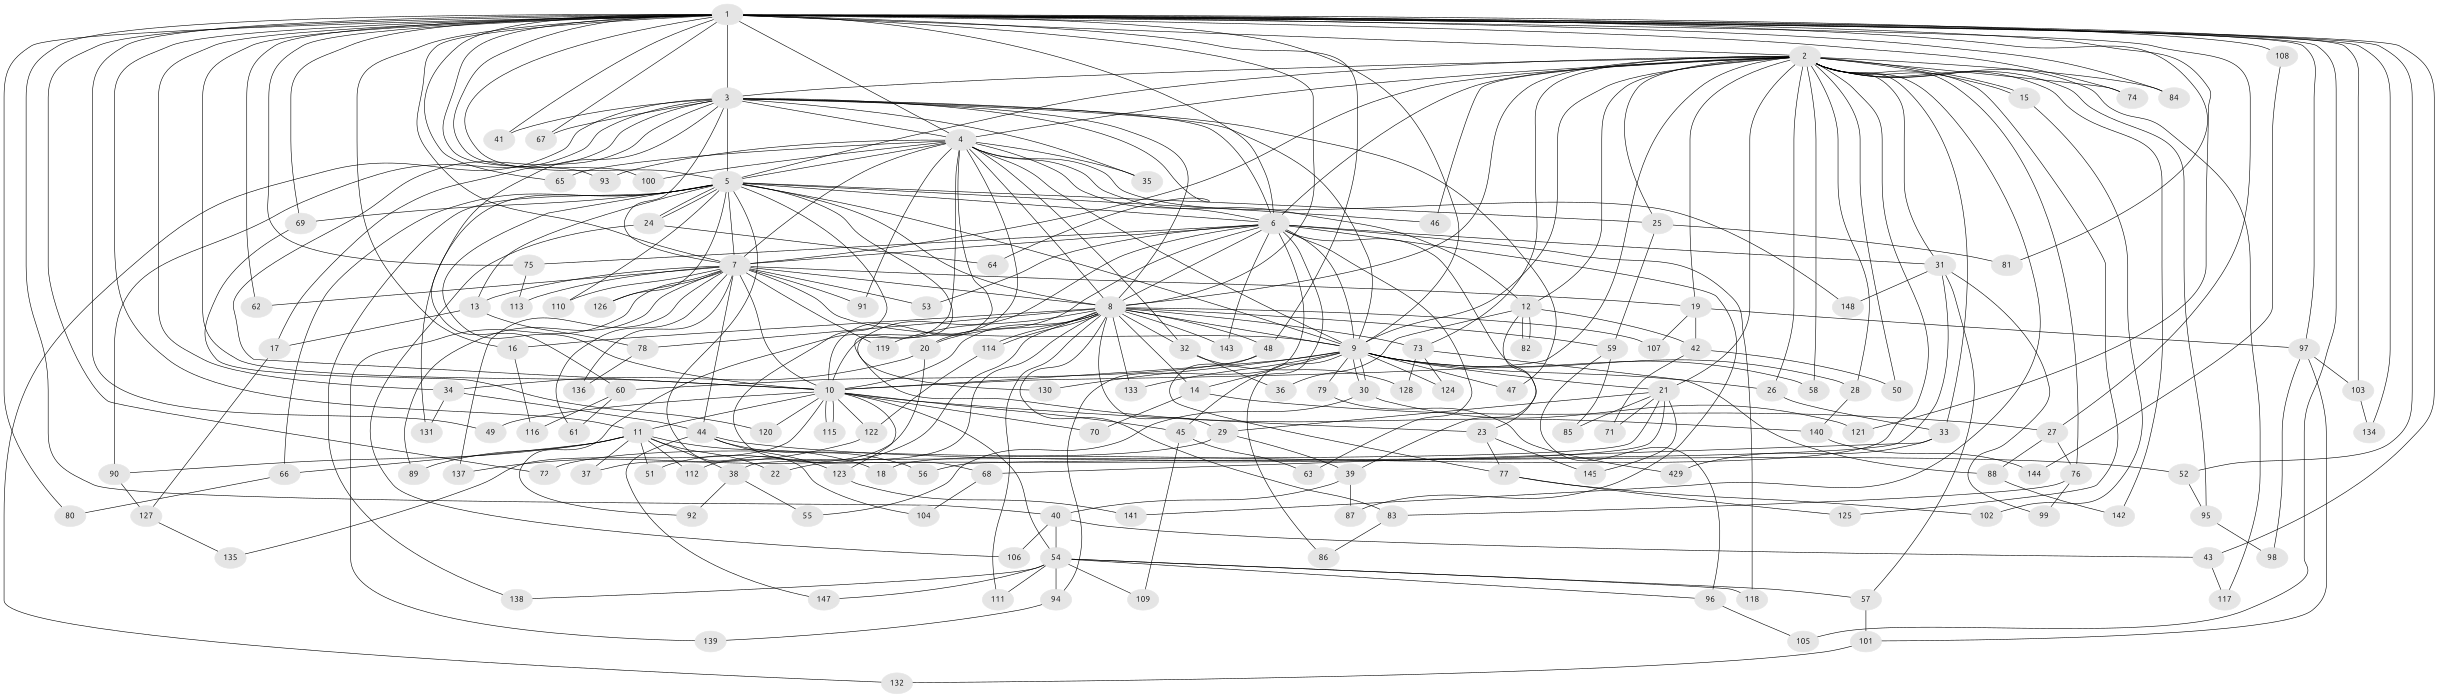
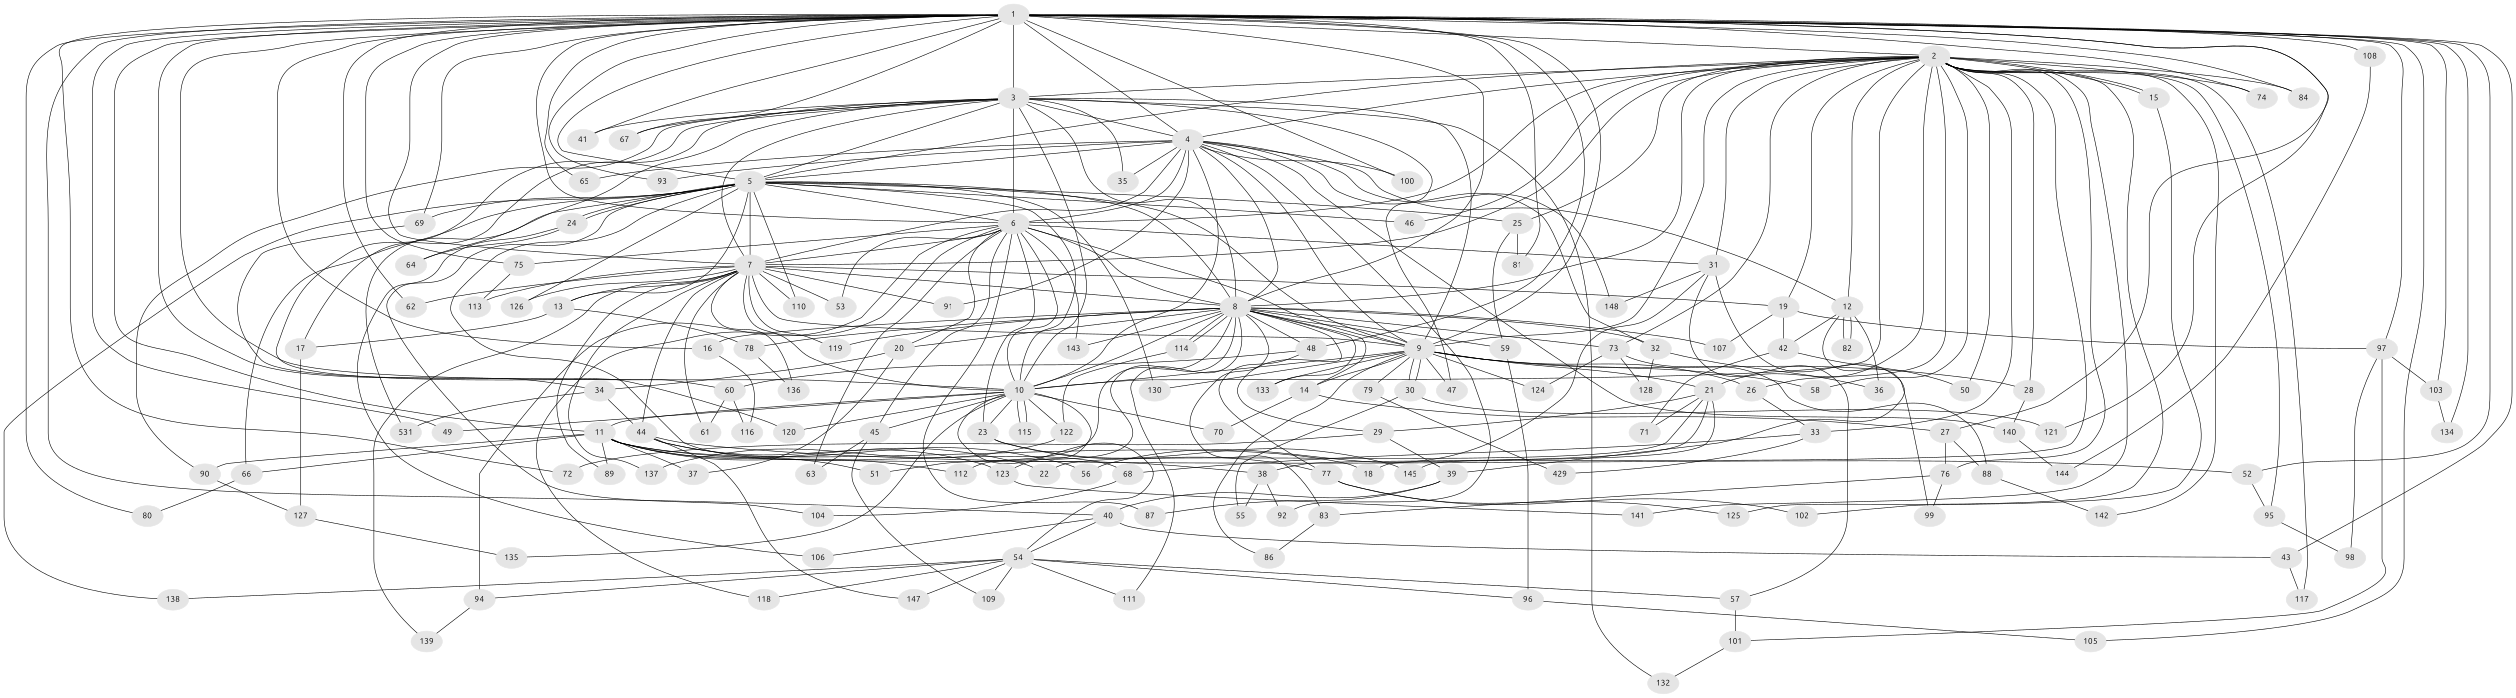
node "131": label "131" -> "531"
node "85": removed
